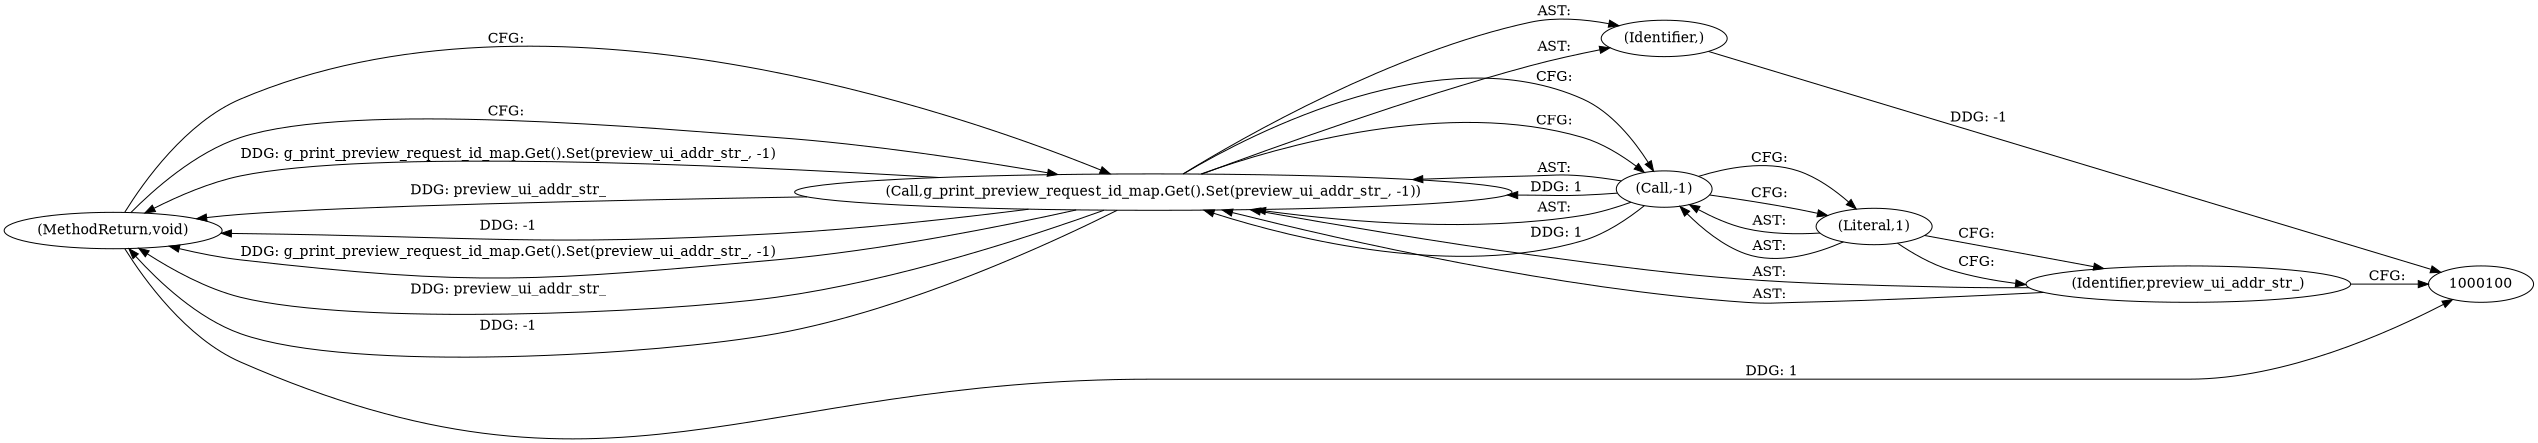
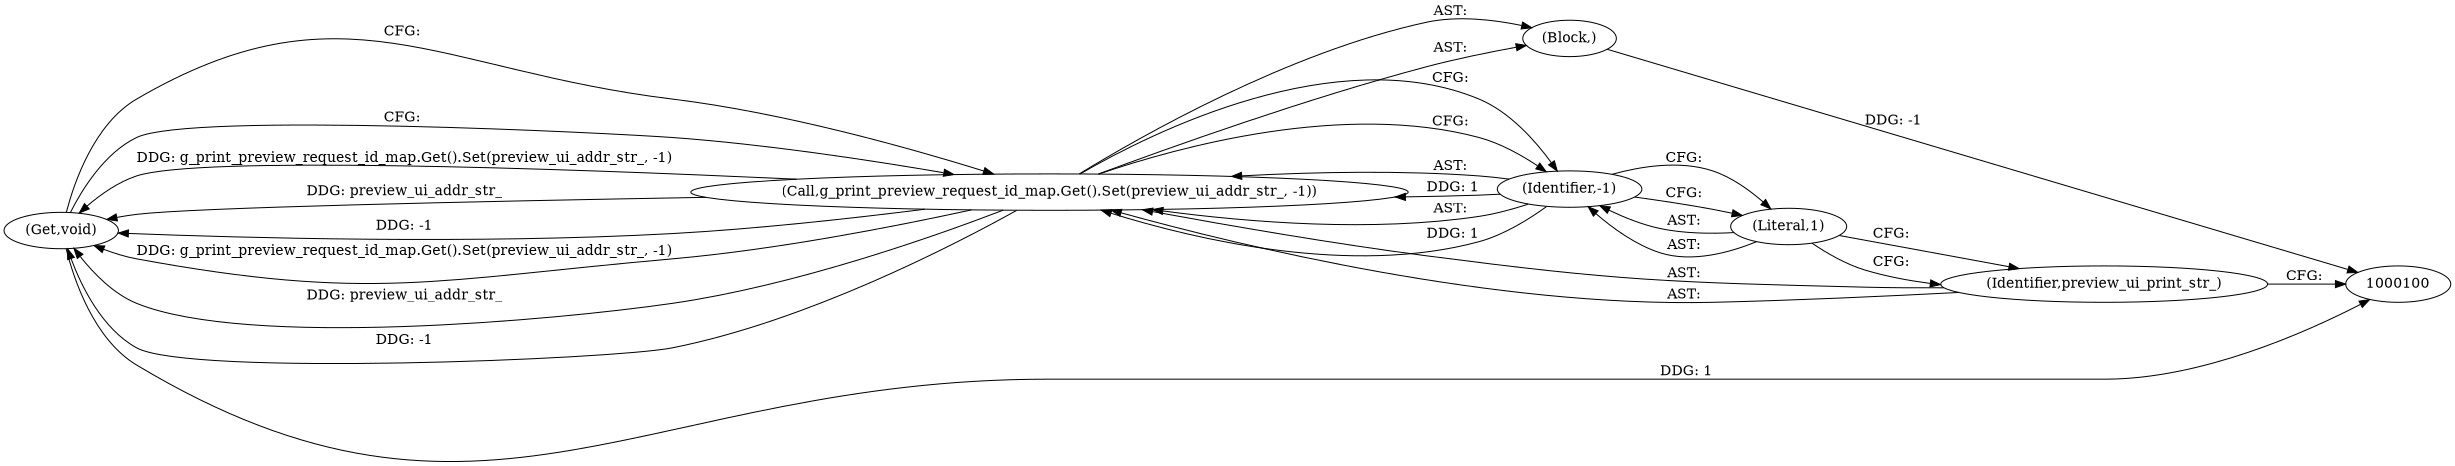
node "(Identifier,)": label "(Identifier,)" -> "(Block,)"
node "(Call,-1)": label "(Call,-1)" -> "(Identifier,-1)"
node "(MethodReturn,void)": label "(MethodReturn,void)" -> "(Get,void)"
node "(Identifier,preview_ui_addr_str_)": label "(Identifier,preview_ui_addr_str_)" -> "(Identifier,preview_ui_print_str_)"
